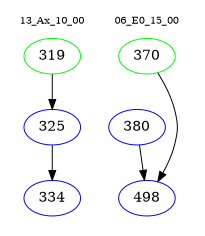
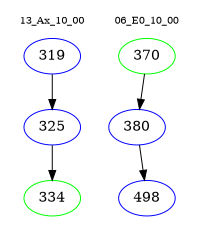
cluster "06_E0_15_00": label "06_E0_15_00" -> "06_E0_10_00"
node "319": color green -> blue
edge "370" -> "498": now "370" -> "380"
node "334": color blue -> green
